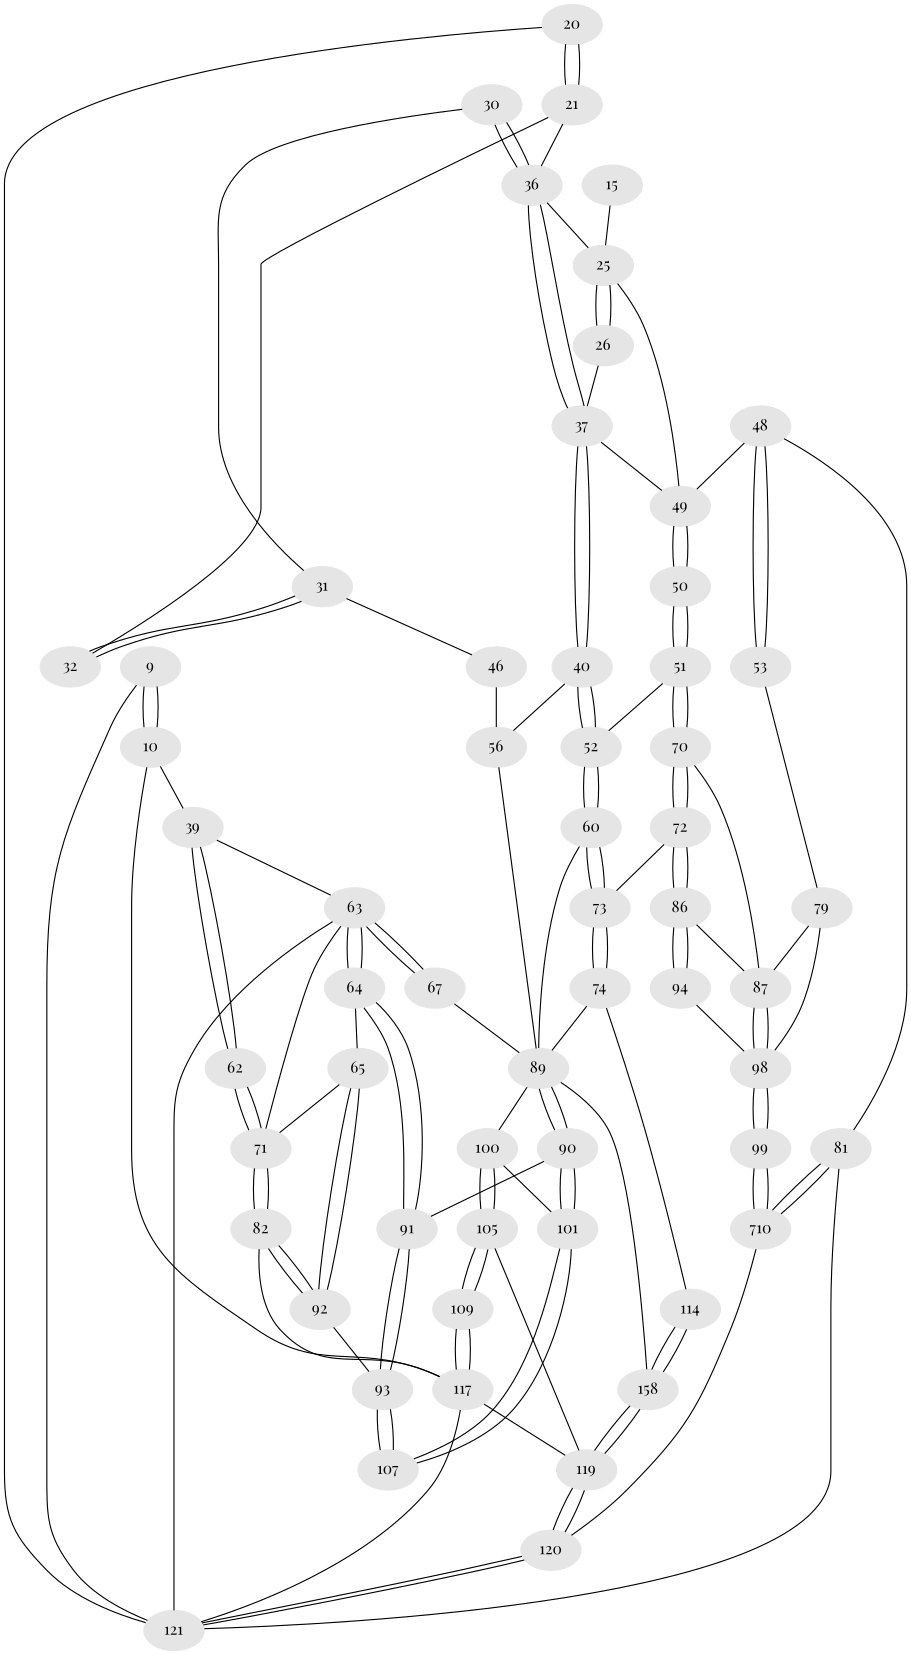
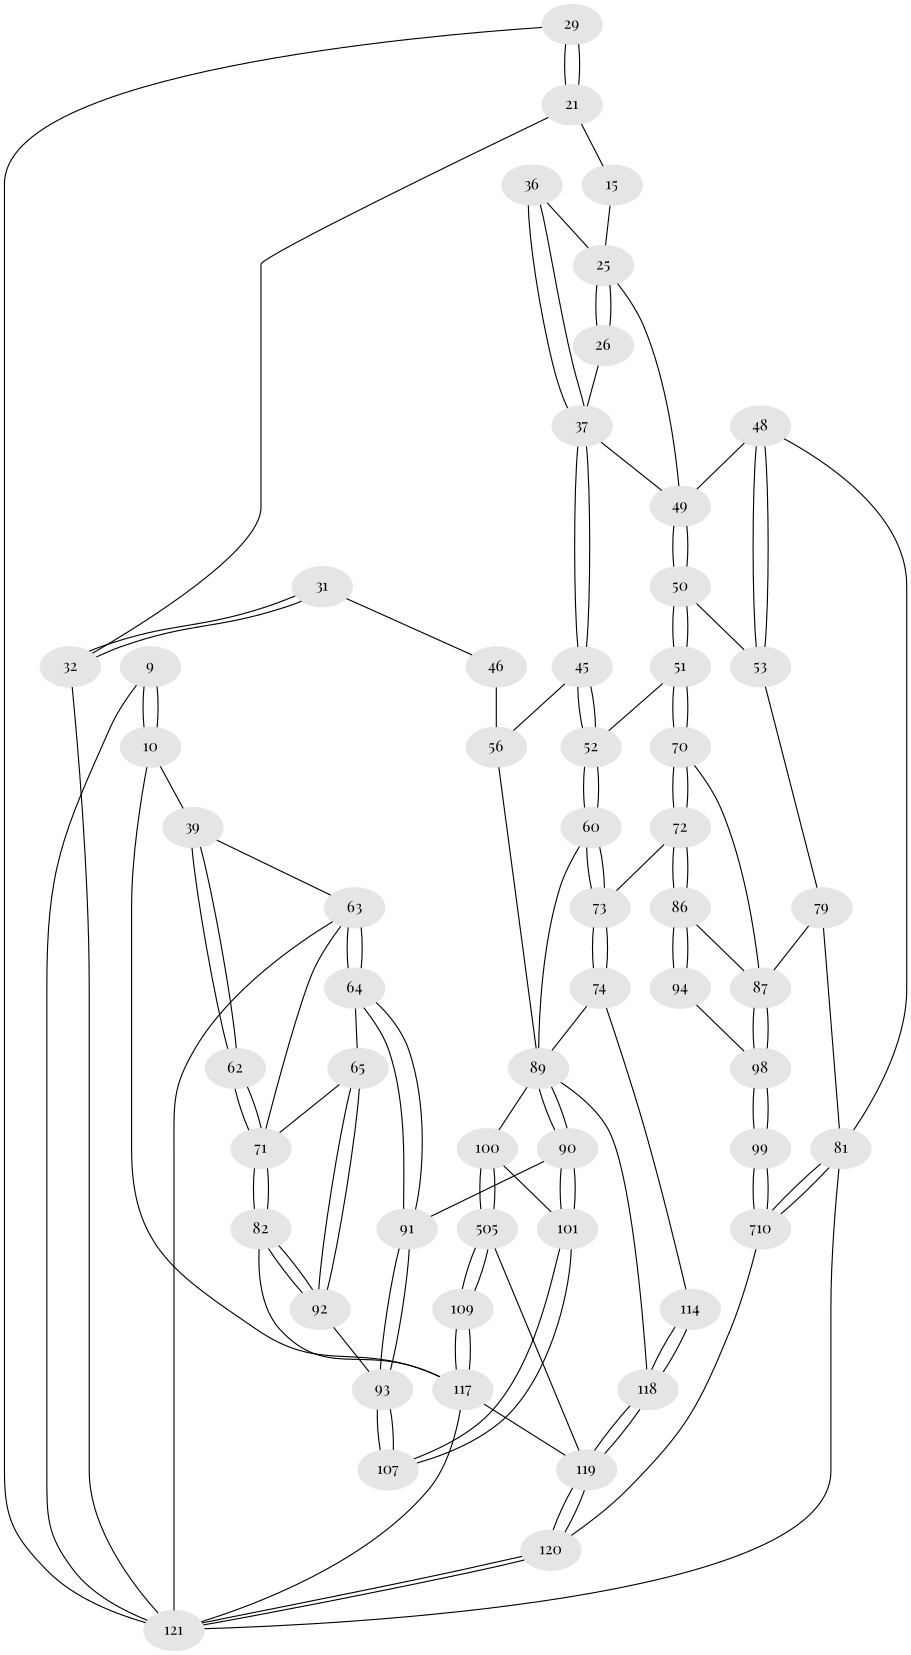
node "20": label "20" -> "29"
node "30": removed
edge "21" -- "36": now "21" -- "15"
edge "50" -- "53": added
node "40": label "40" -> "45"
node "67": removed
edge "79" -- "98": now "79" -- "81"
edge "32" -- "121": added
node "105": label "105" -> "505"
node "158": label "158" -> "118"
